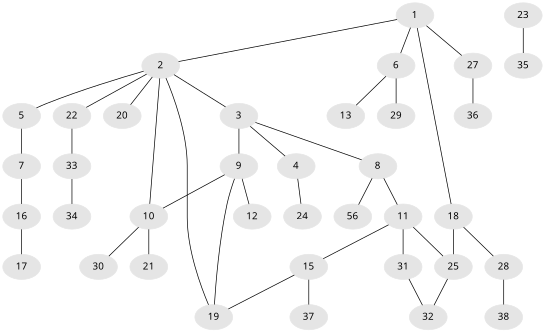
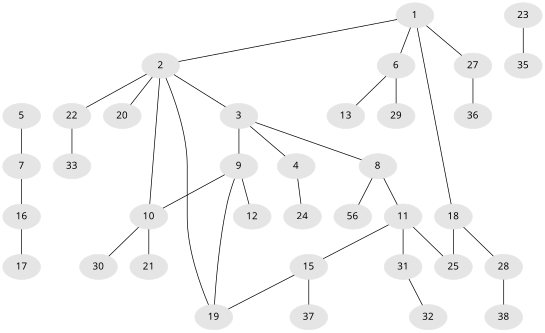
edge "2" -- "5": removed
node "34": removed
edge "25" -- "32": removed
